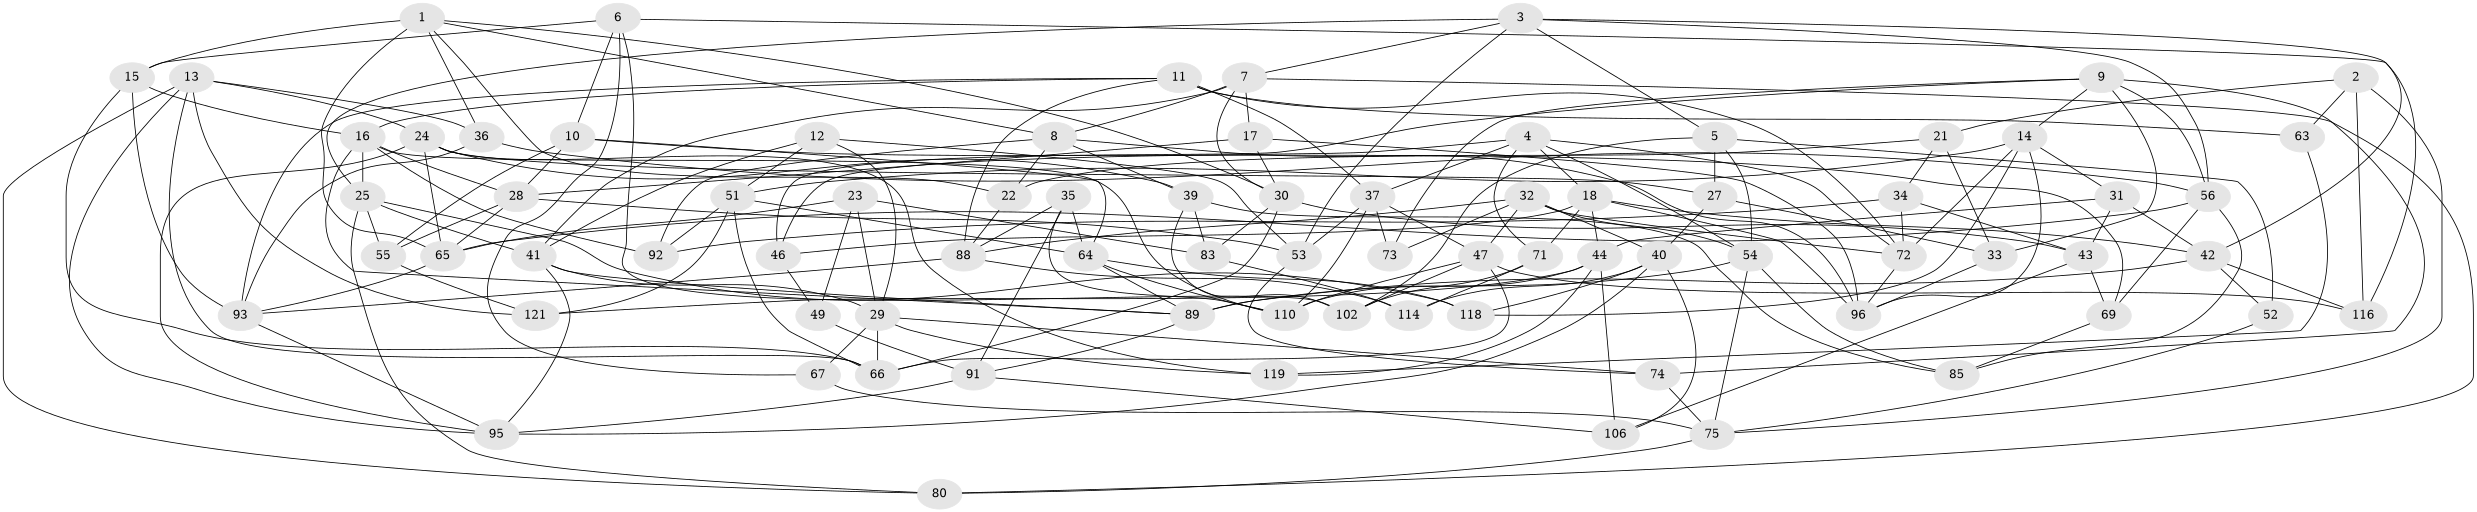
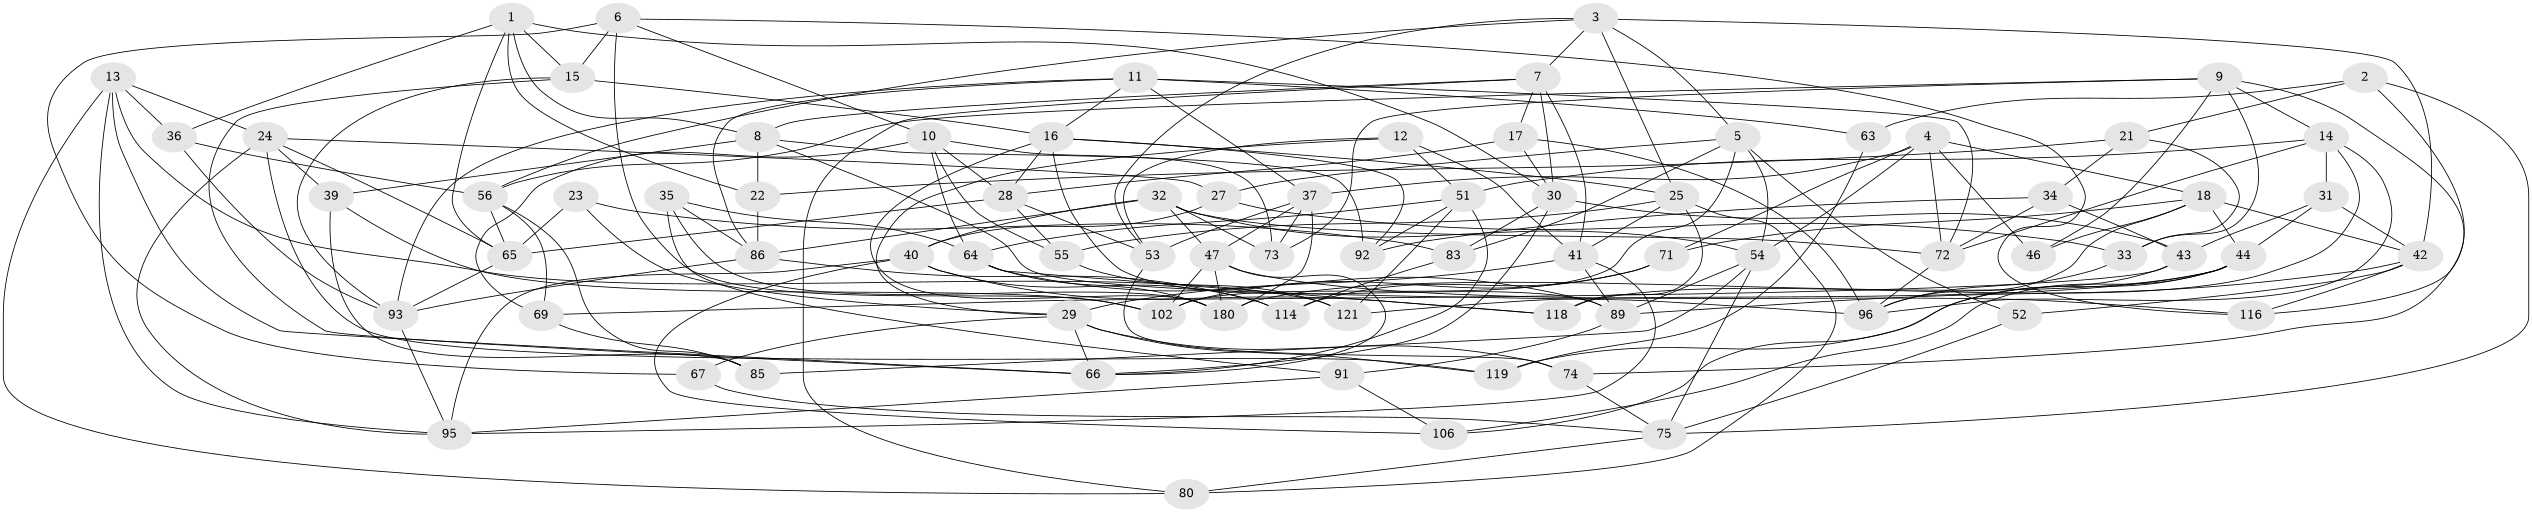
edge "10" -- "73": added
edge "39" -- "83": now "5" -- "83"
node "88": label "88" -> "86"
node "49": removed
node "110": label "110" -> "180"
